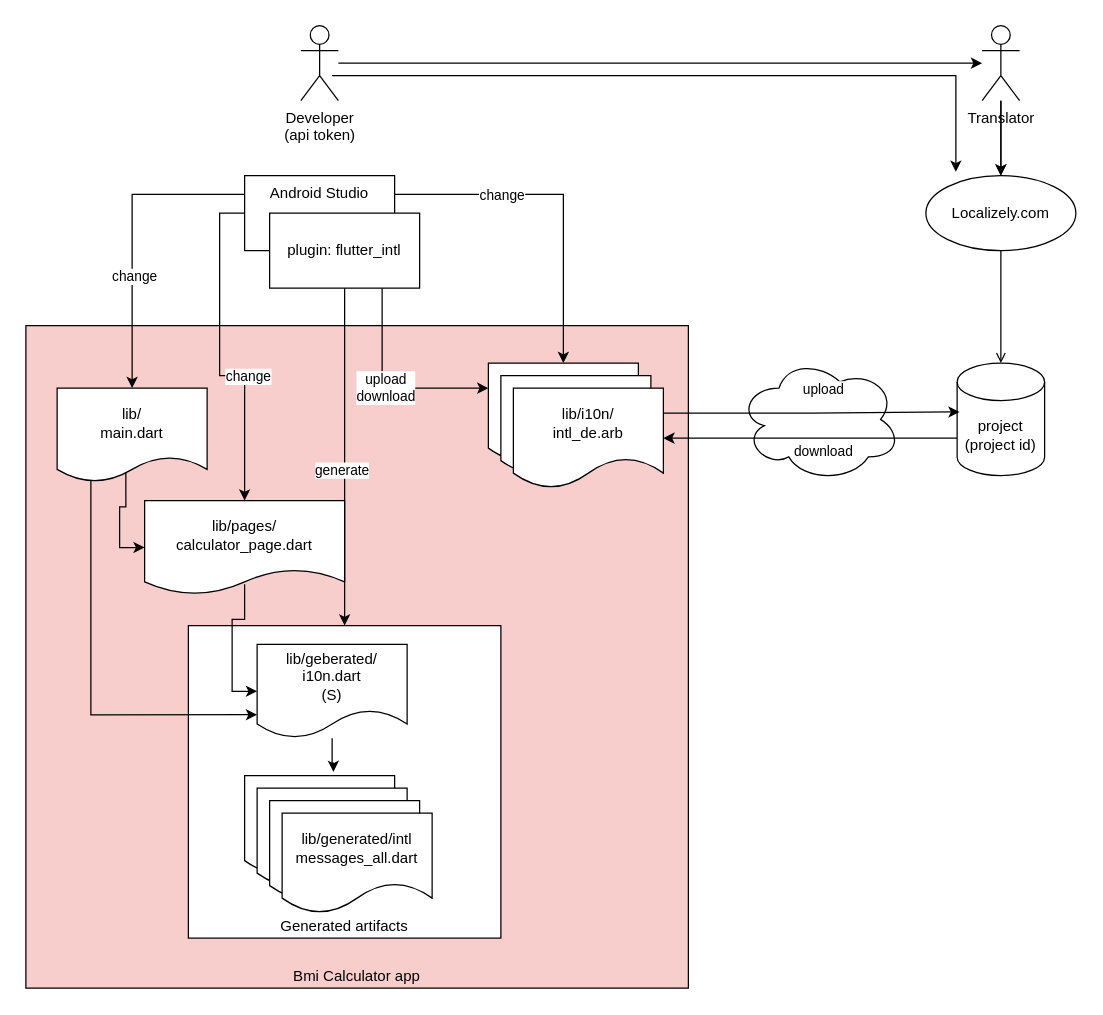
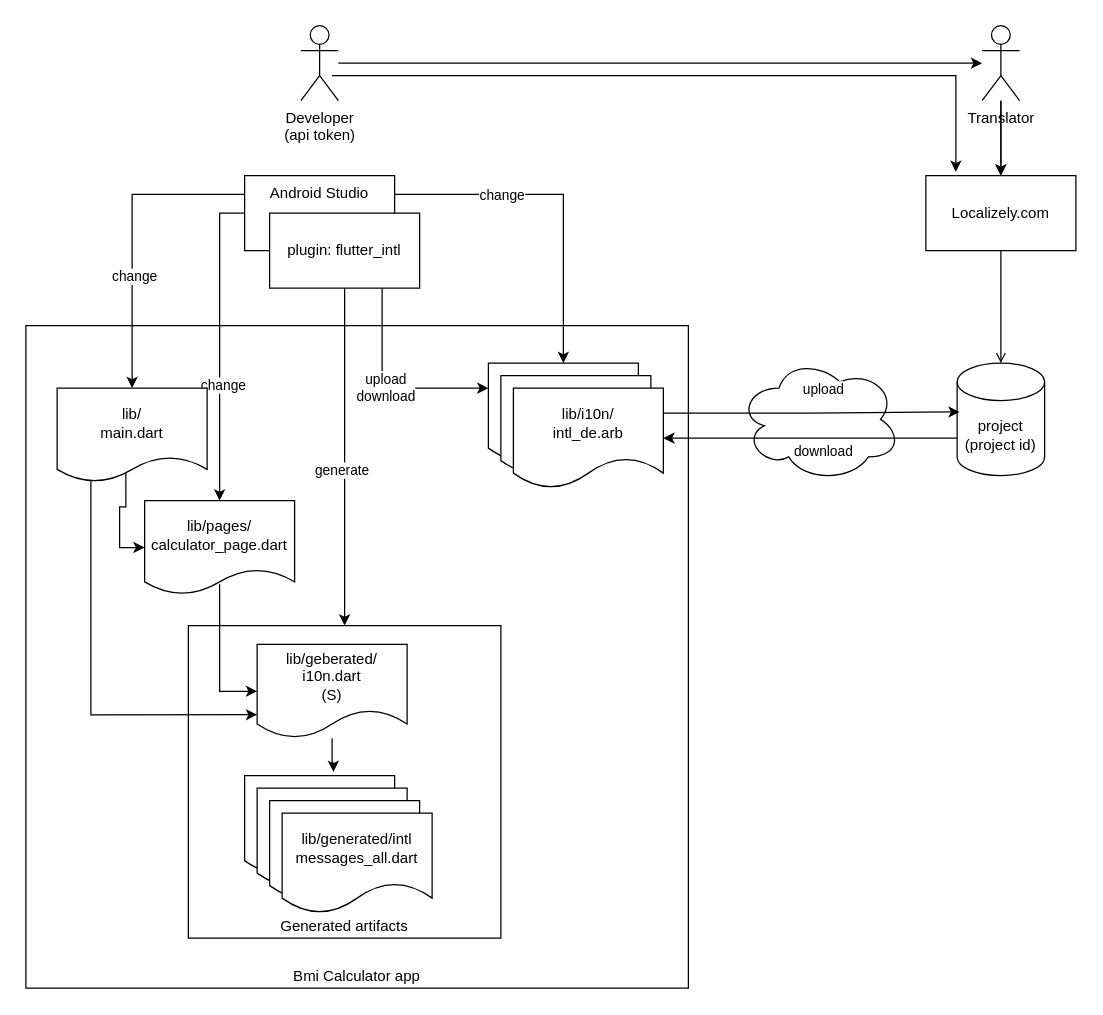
node "Localizely.com": shape ellipse -> rectangle
node "lib/pages/ calculator_page.dart": size 200x94 -> 150x94
node "Bmi Calculator app": fillcolor #f8cecc -> #ffffff
